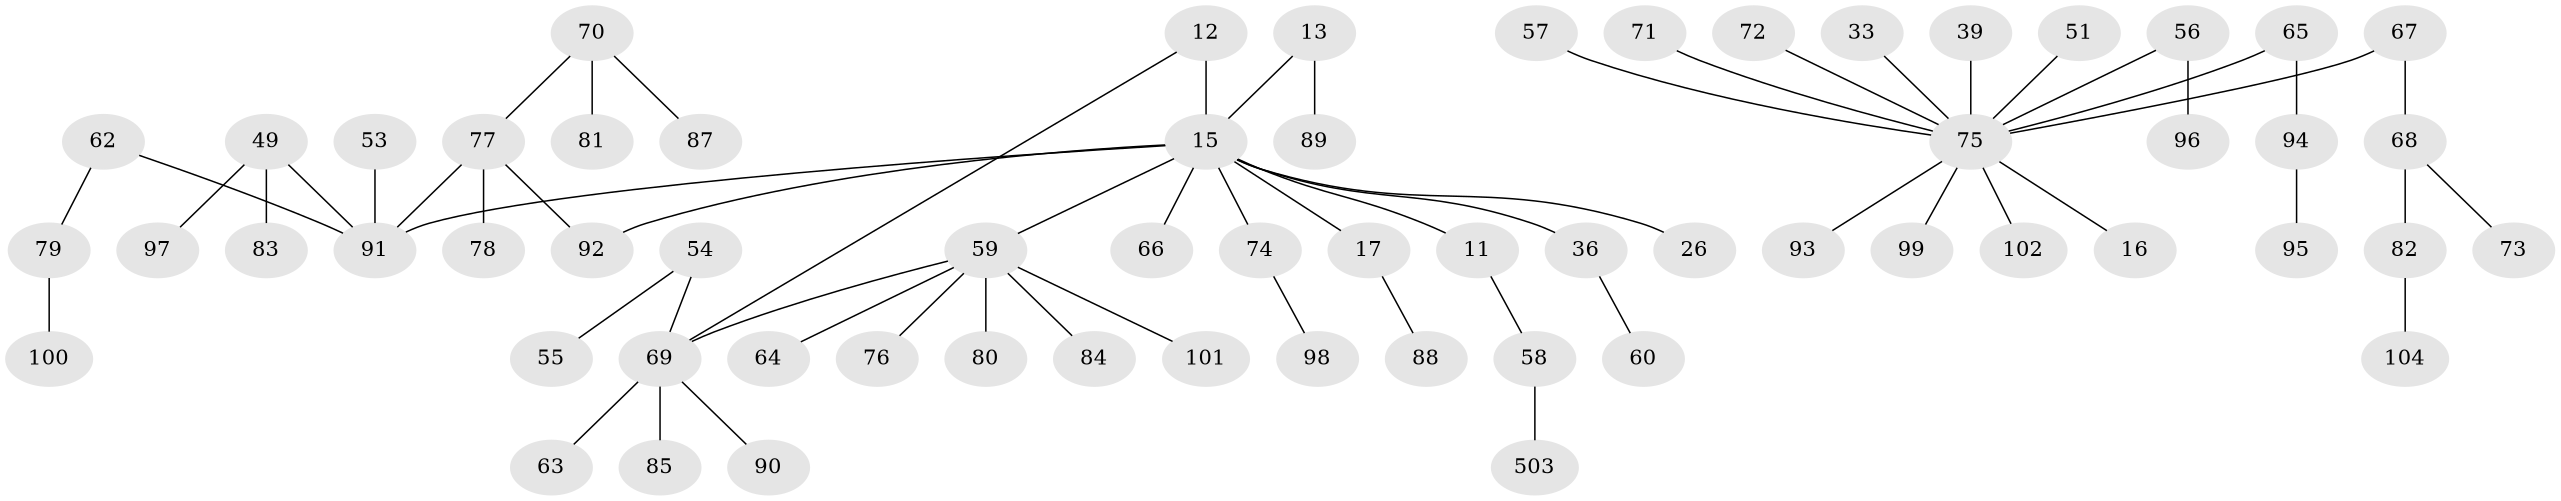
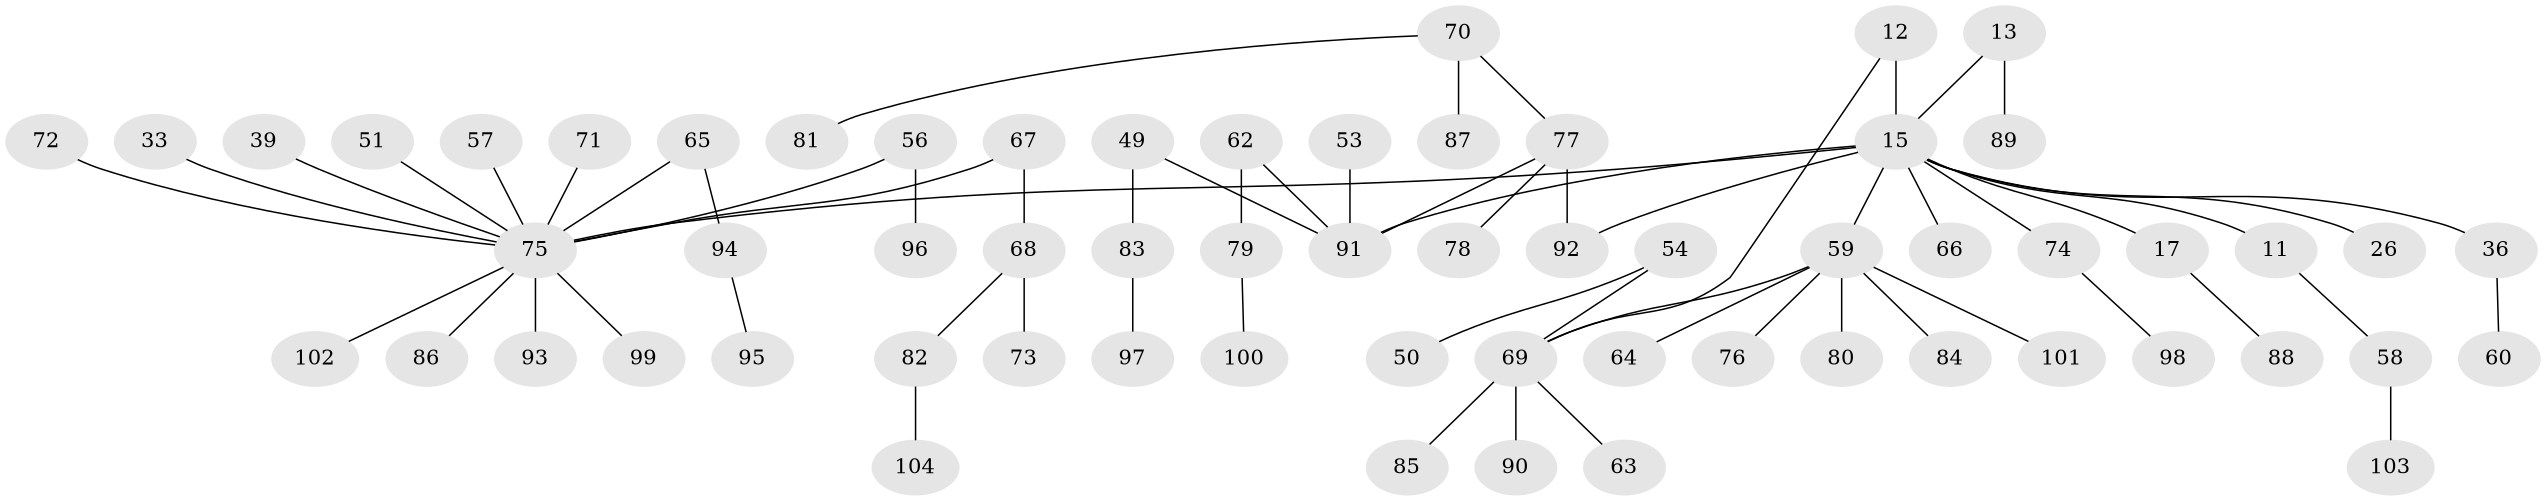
edge "15" -- "75": added
edge "49" -- "97": now "83" -- "97"
node "16": label "16" -> "86"
node "55": label "55" -> "50"
node "503": label "503" -> "103"
